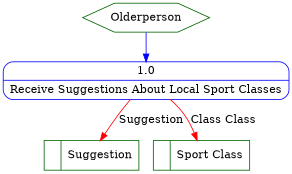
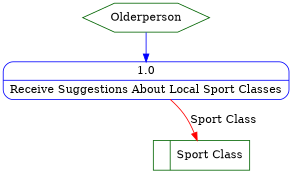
edge "1.0" -> "Sport Class": label "Class Class" -> "Sport Class"
node "Suggestion": removed
